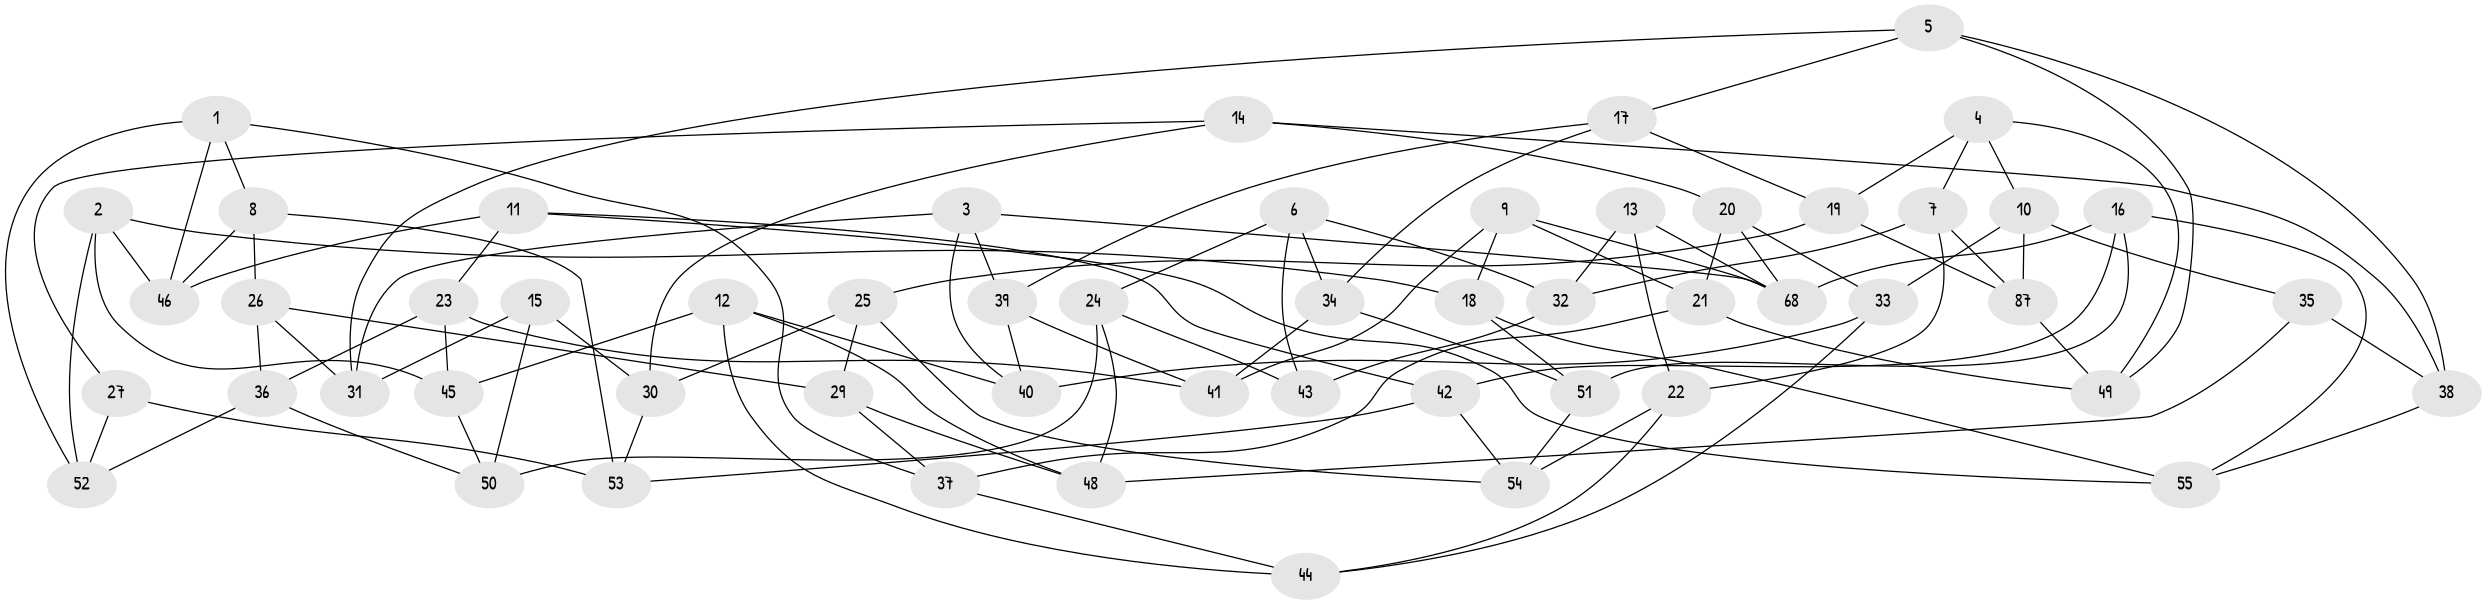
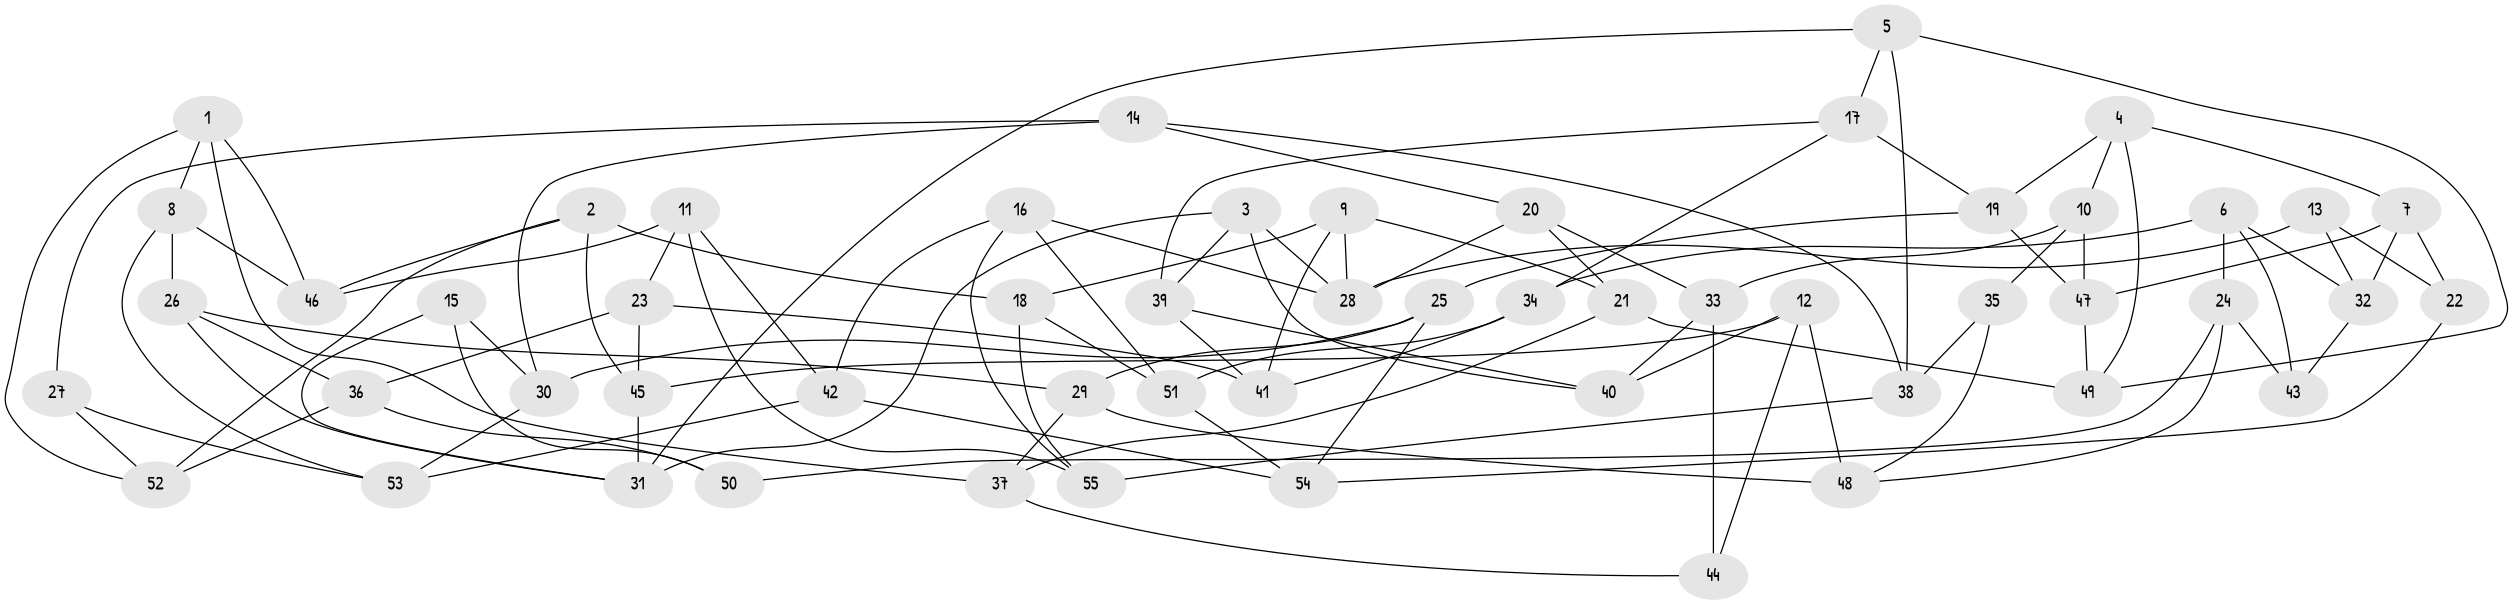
node "68": label "68" -> "28"
node "87": label "87" -> "47"
edge "45" -- "50": now "45" -- "31"
edge "22" -- "44": removed
